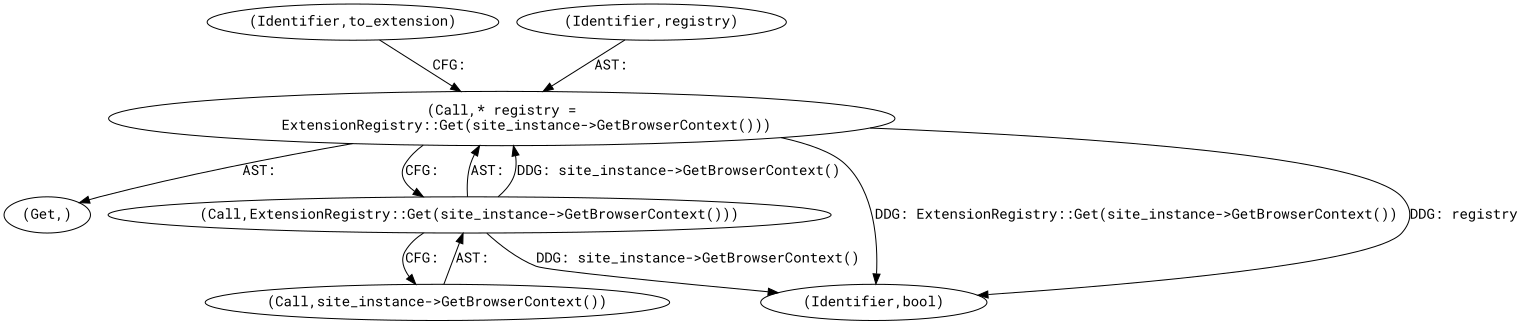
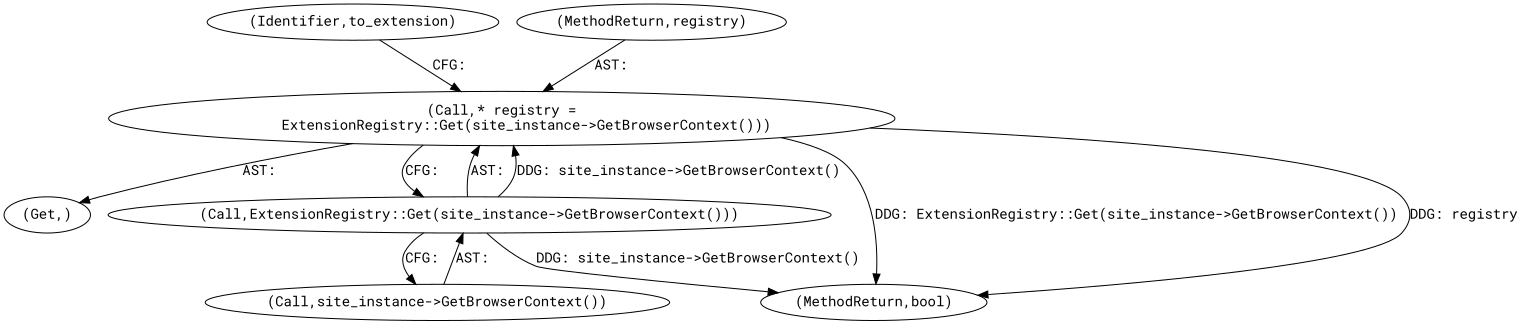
node "(Identifier,registry)": label "(Identifier,registry)" -> "(MethodReturn,registry)"
node "(Identifier,bool)": label "(Identifier,bool)" -> "(MethodReturn,bool)"
